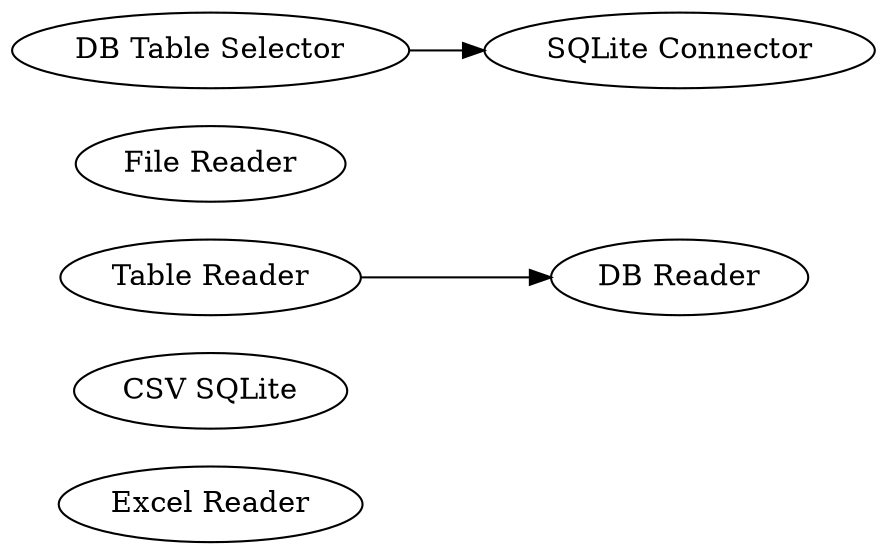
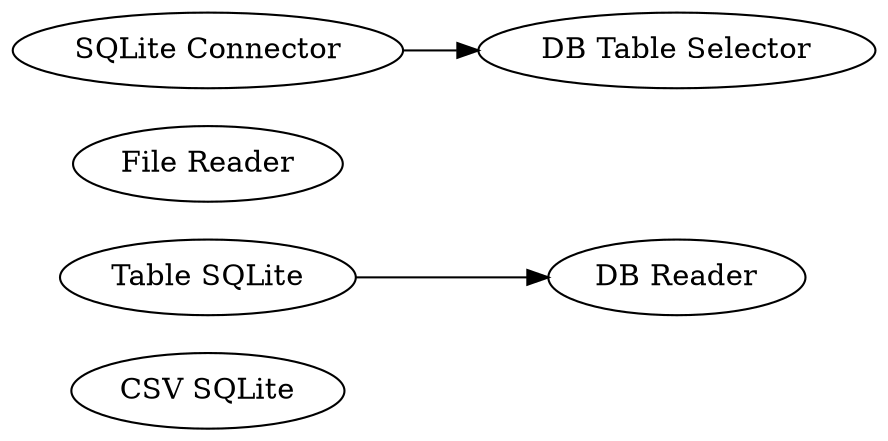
edge "DB Table Selector" -> "SQLite Connector": reversed
node "Table Reader": label "Table Reader" -> "Table SQLite"
node "Excel Reader": removed
